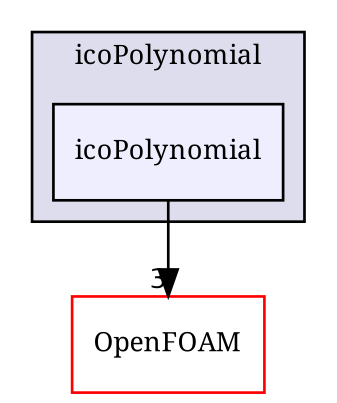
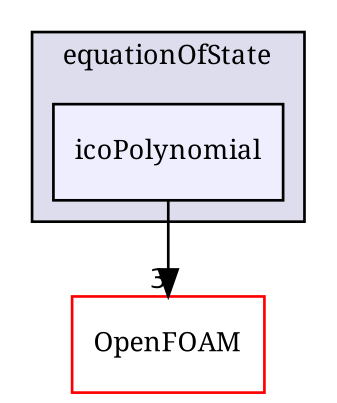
cluster "icoPolynomial": label "icoPolynomial" -> "equationOfState"
